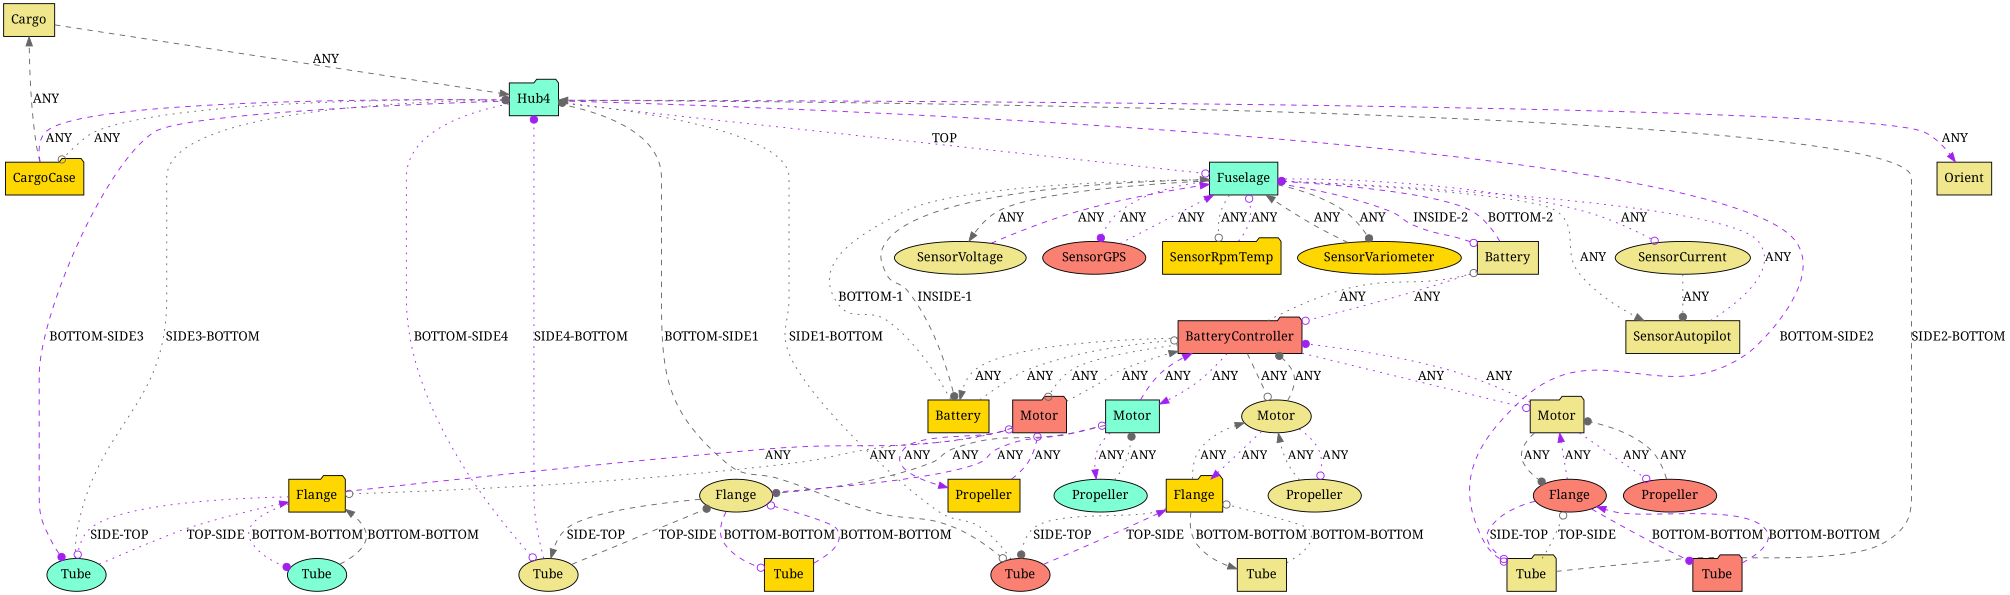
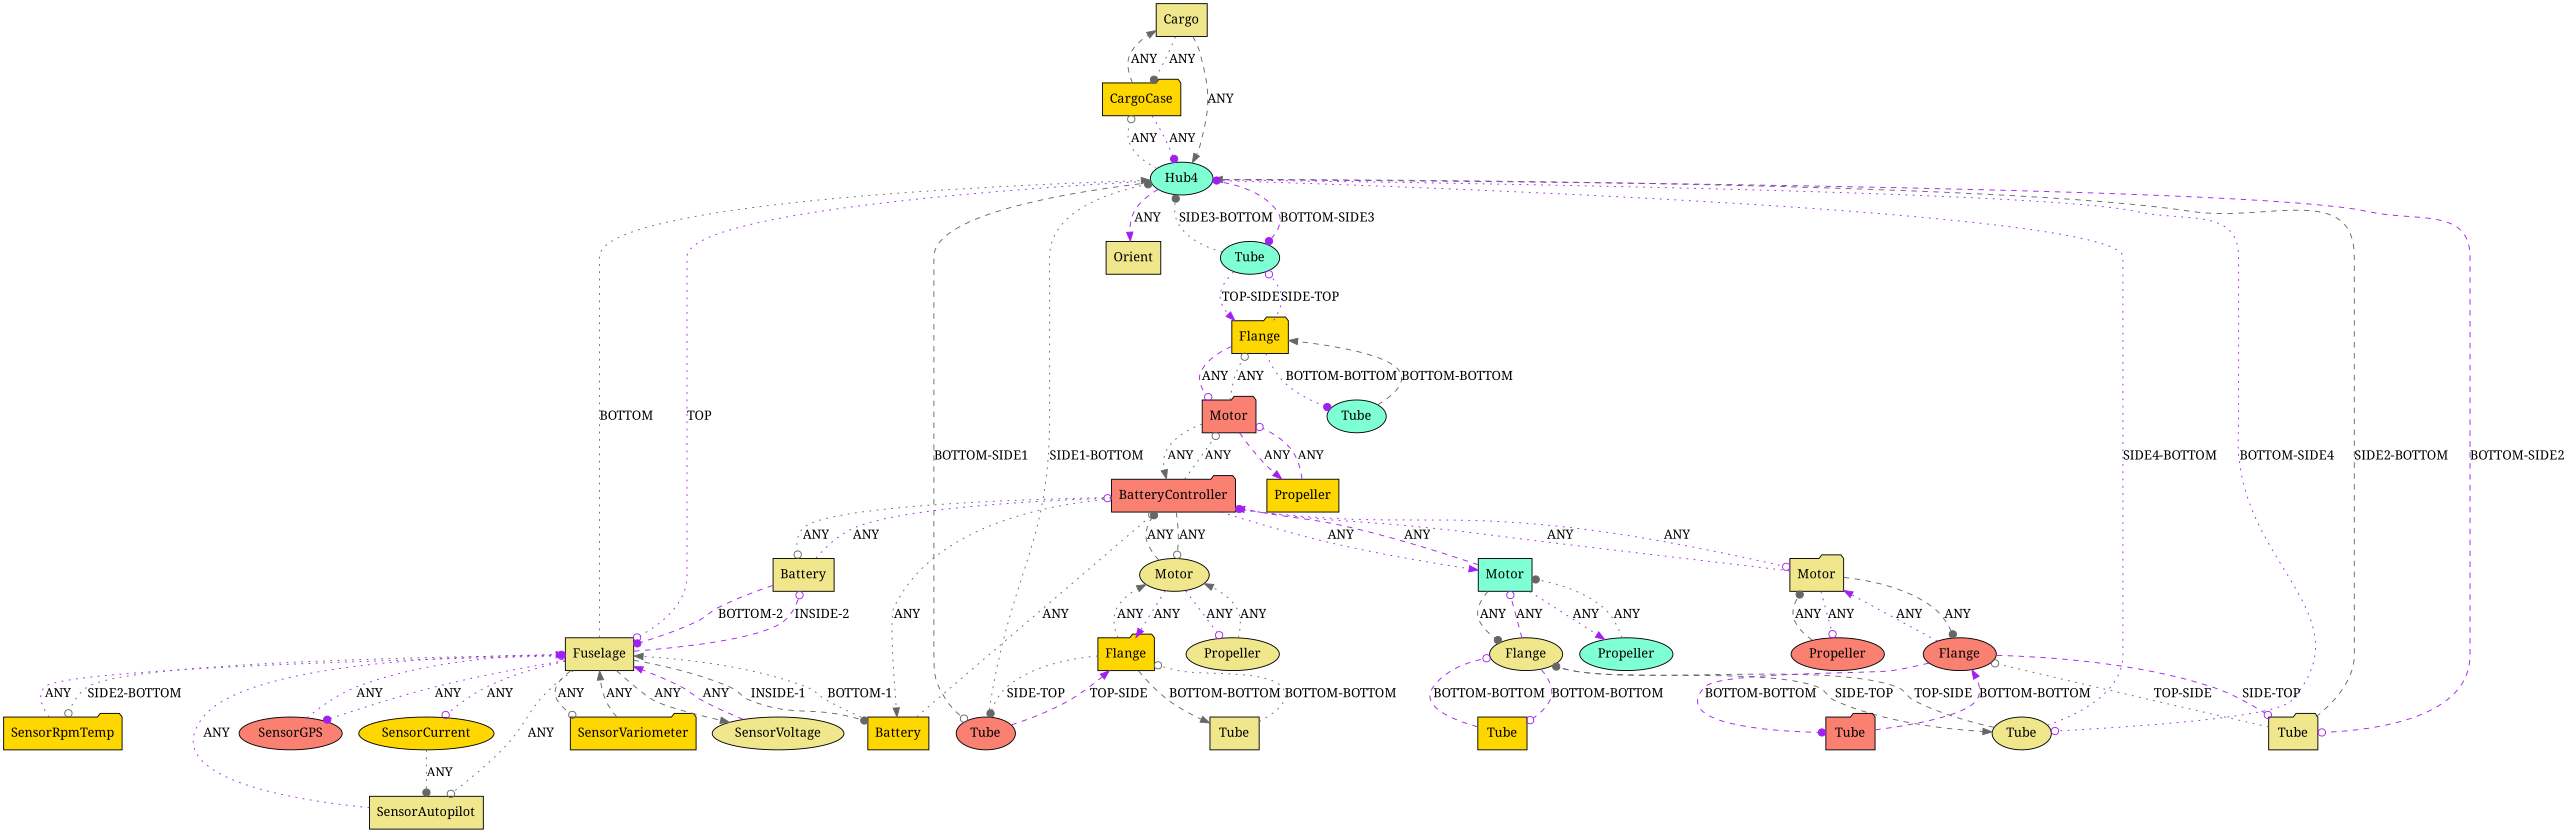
edge "Cargo" -> "CargoCase": added, label "ANY"
node "Hub4": shape folder -> ellipse
edge "CargoCase" -> "Hub4": style dashed -> dotted
node "Fuselage": fillcolor aquamarine -> khaki
edge "Fuselage" -> "SensorVariometer": arrowhead dot -> odot
edge "Fuselage" -> "SensorAutopilot": arrowhead normal -> odot
edge "Fuselage" -> "SensorRpmTemp": label "ANY" -> "SIDE2-BOTTOM"
edge "Fuselage" -> "Hub4": added, label "BOTTOM"
node "SensorVariometer": shape ellipse -> folder
node "SensorCurrent": fillcolor khaki -> gold
